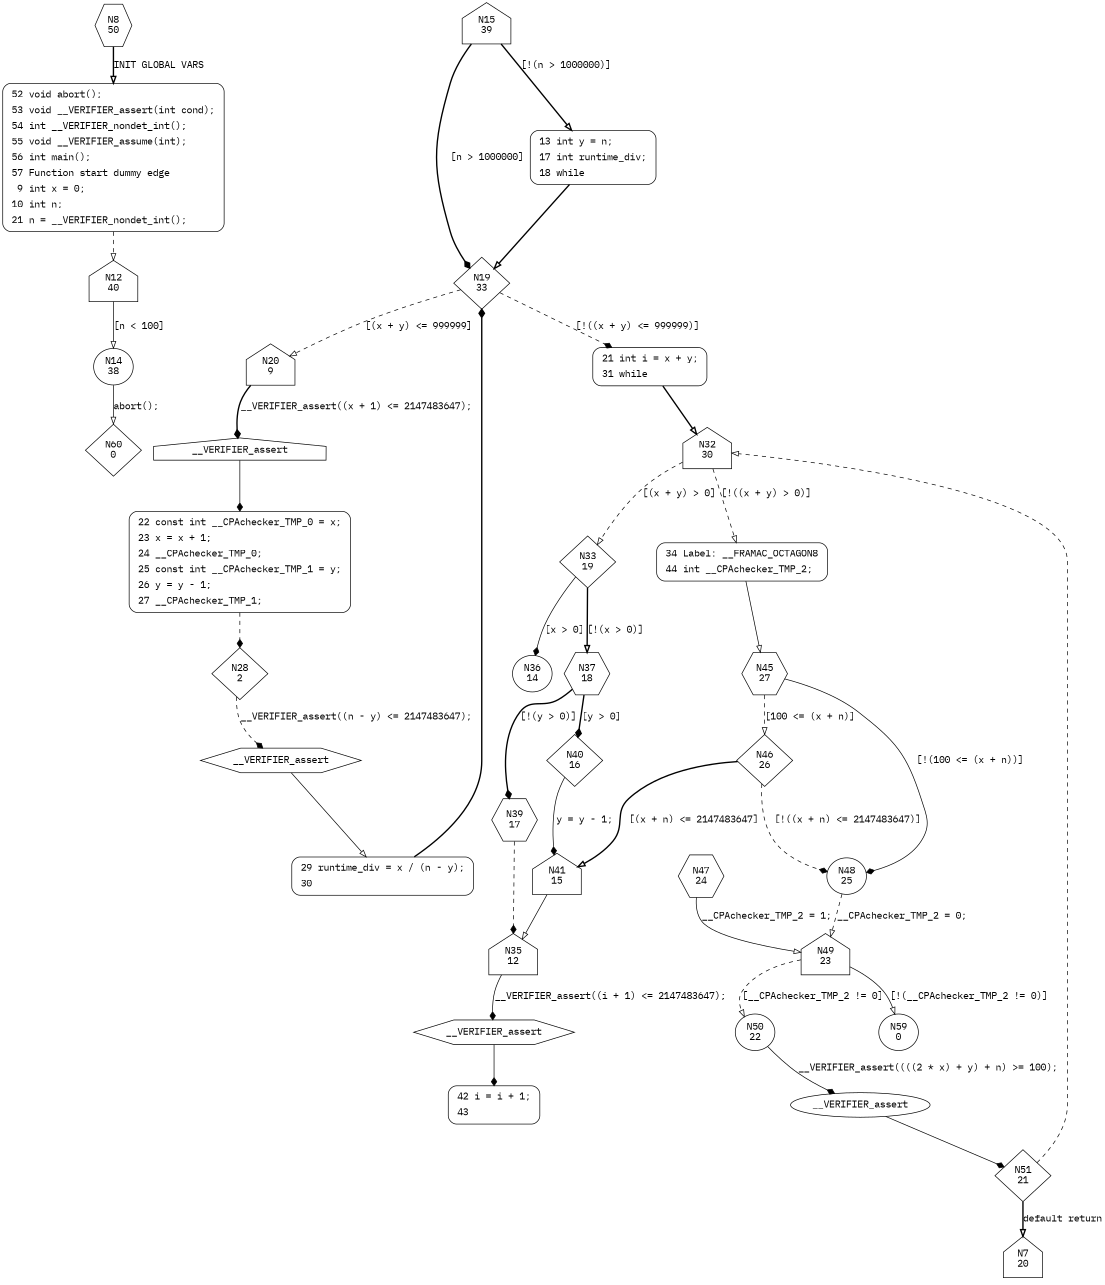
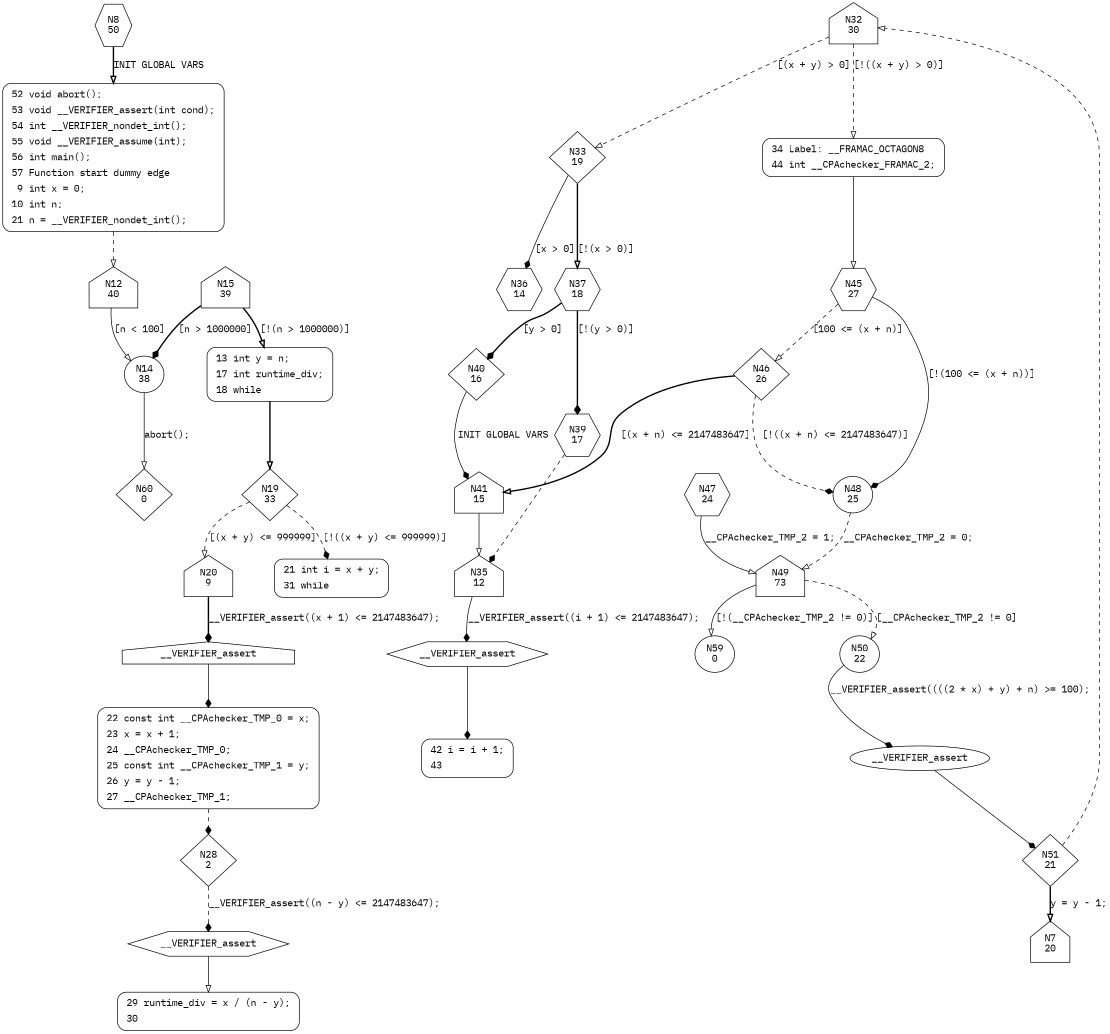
edge "N15 39" -> "N19 33": now "N15 39" -> "N14 38"
edge "21" -> "N32 30": removed
node "34": text "int __CPAchecker_TMP_2;" -> "int __CPAchecker_FRAMAC_2;"
edge "29" -> "N19 33": removed
node "N36 14": shape ellipse -> hexagon
edge "N40 16" -> "N41 15": label "y = y - 1;" -> "INIT GLOBAL VARS"
node "N49 23": label "N49 23" -> "N49 73"
edge "N51 21" -> "N7 20": label "default return" -> "y = y - 1;"
